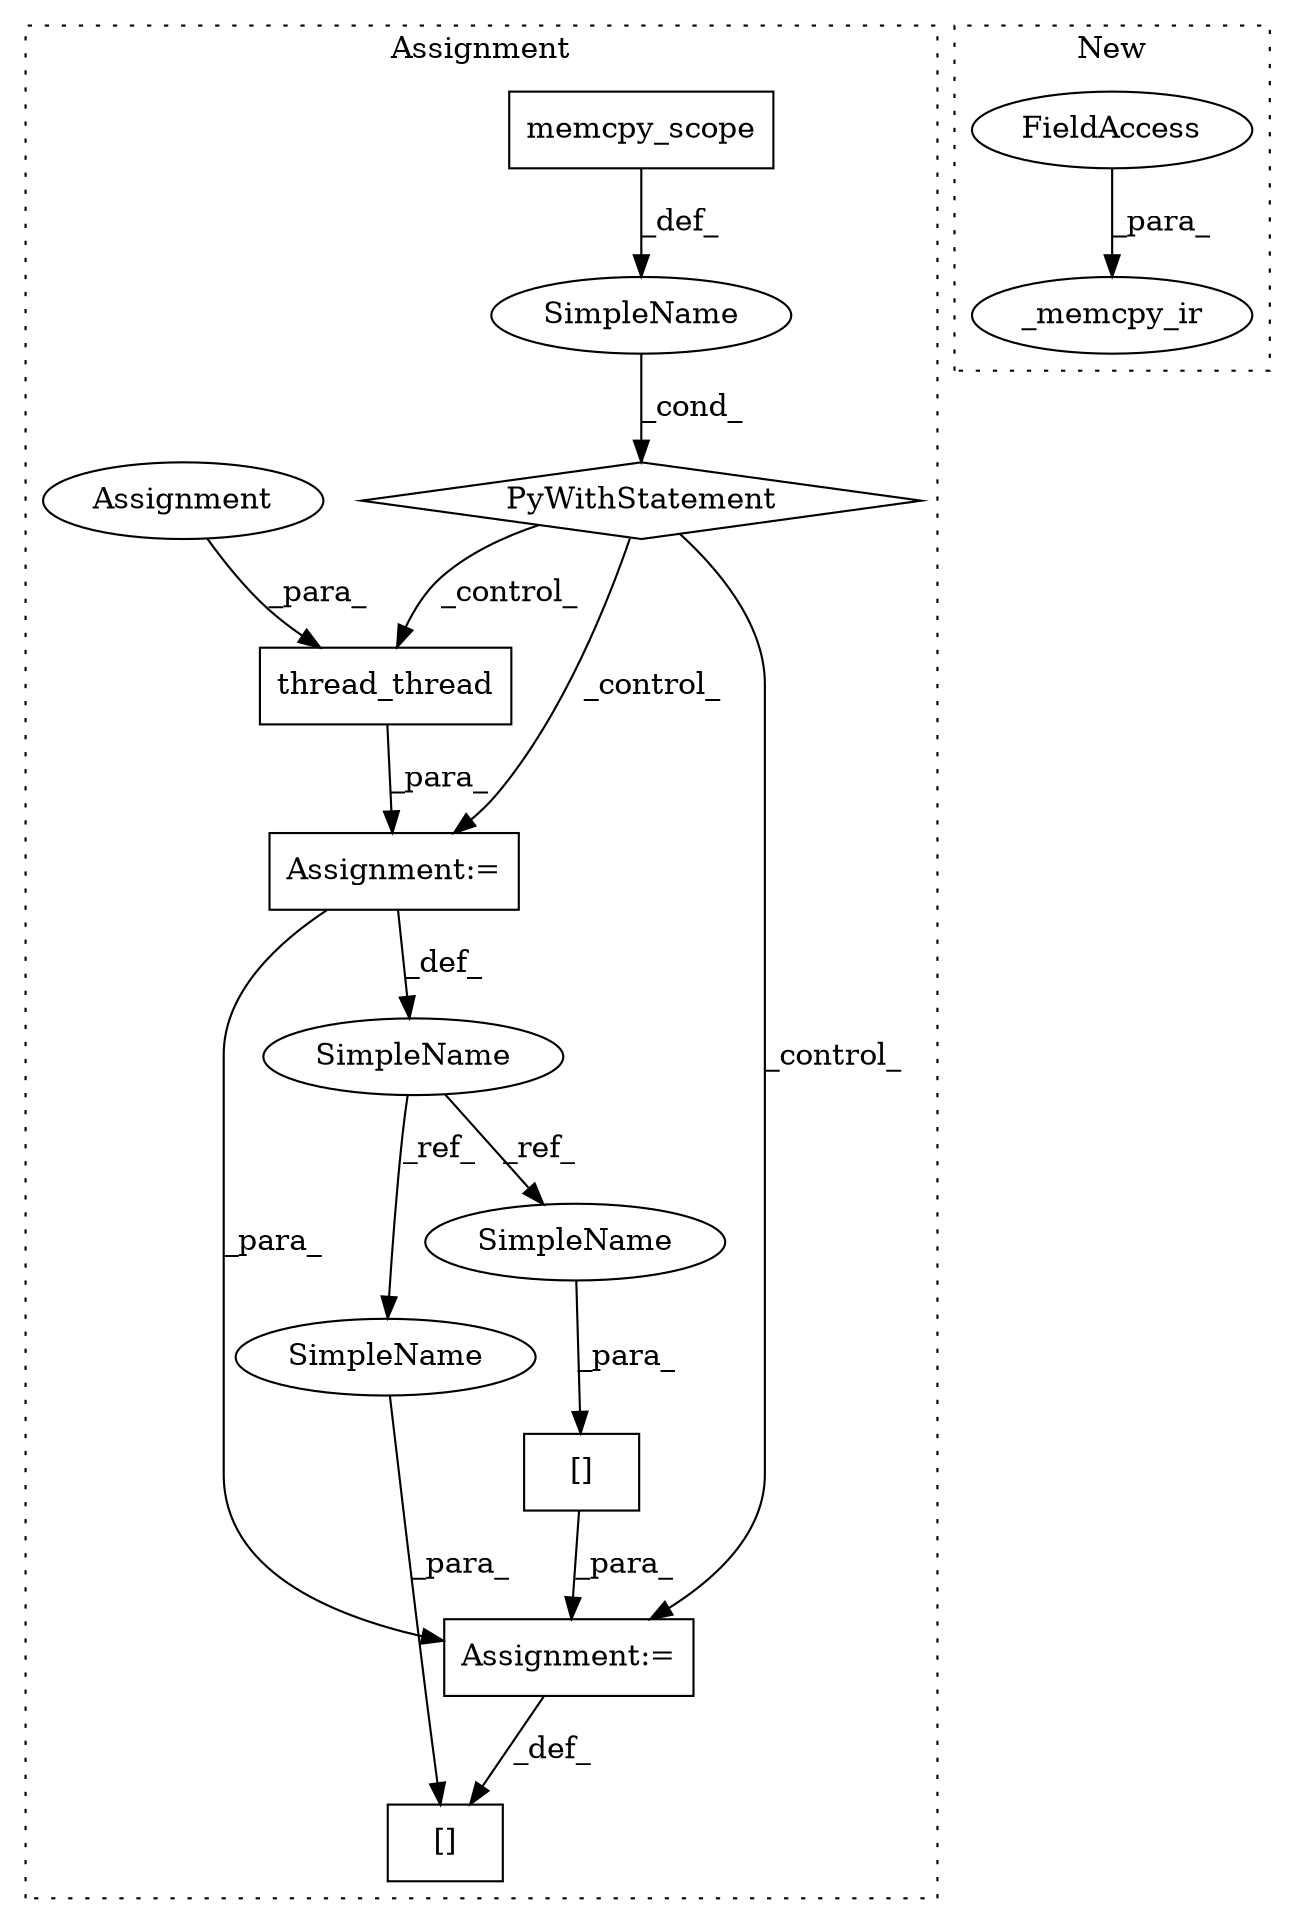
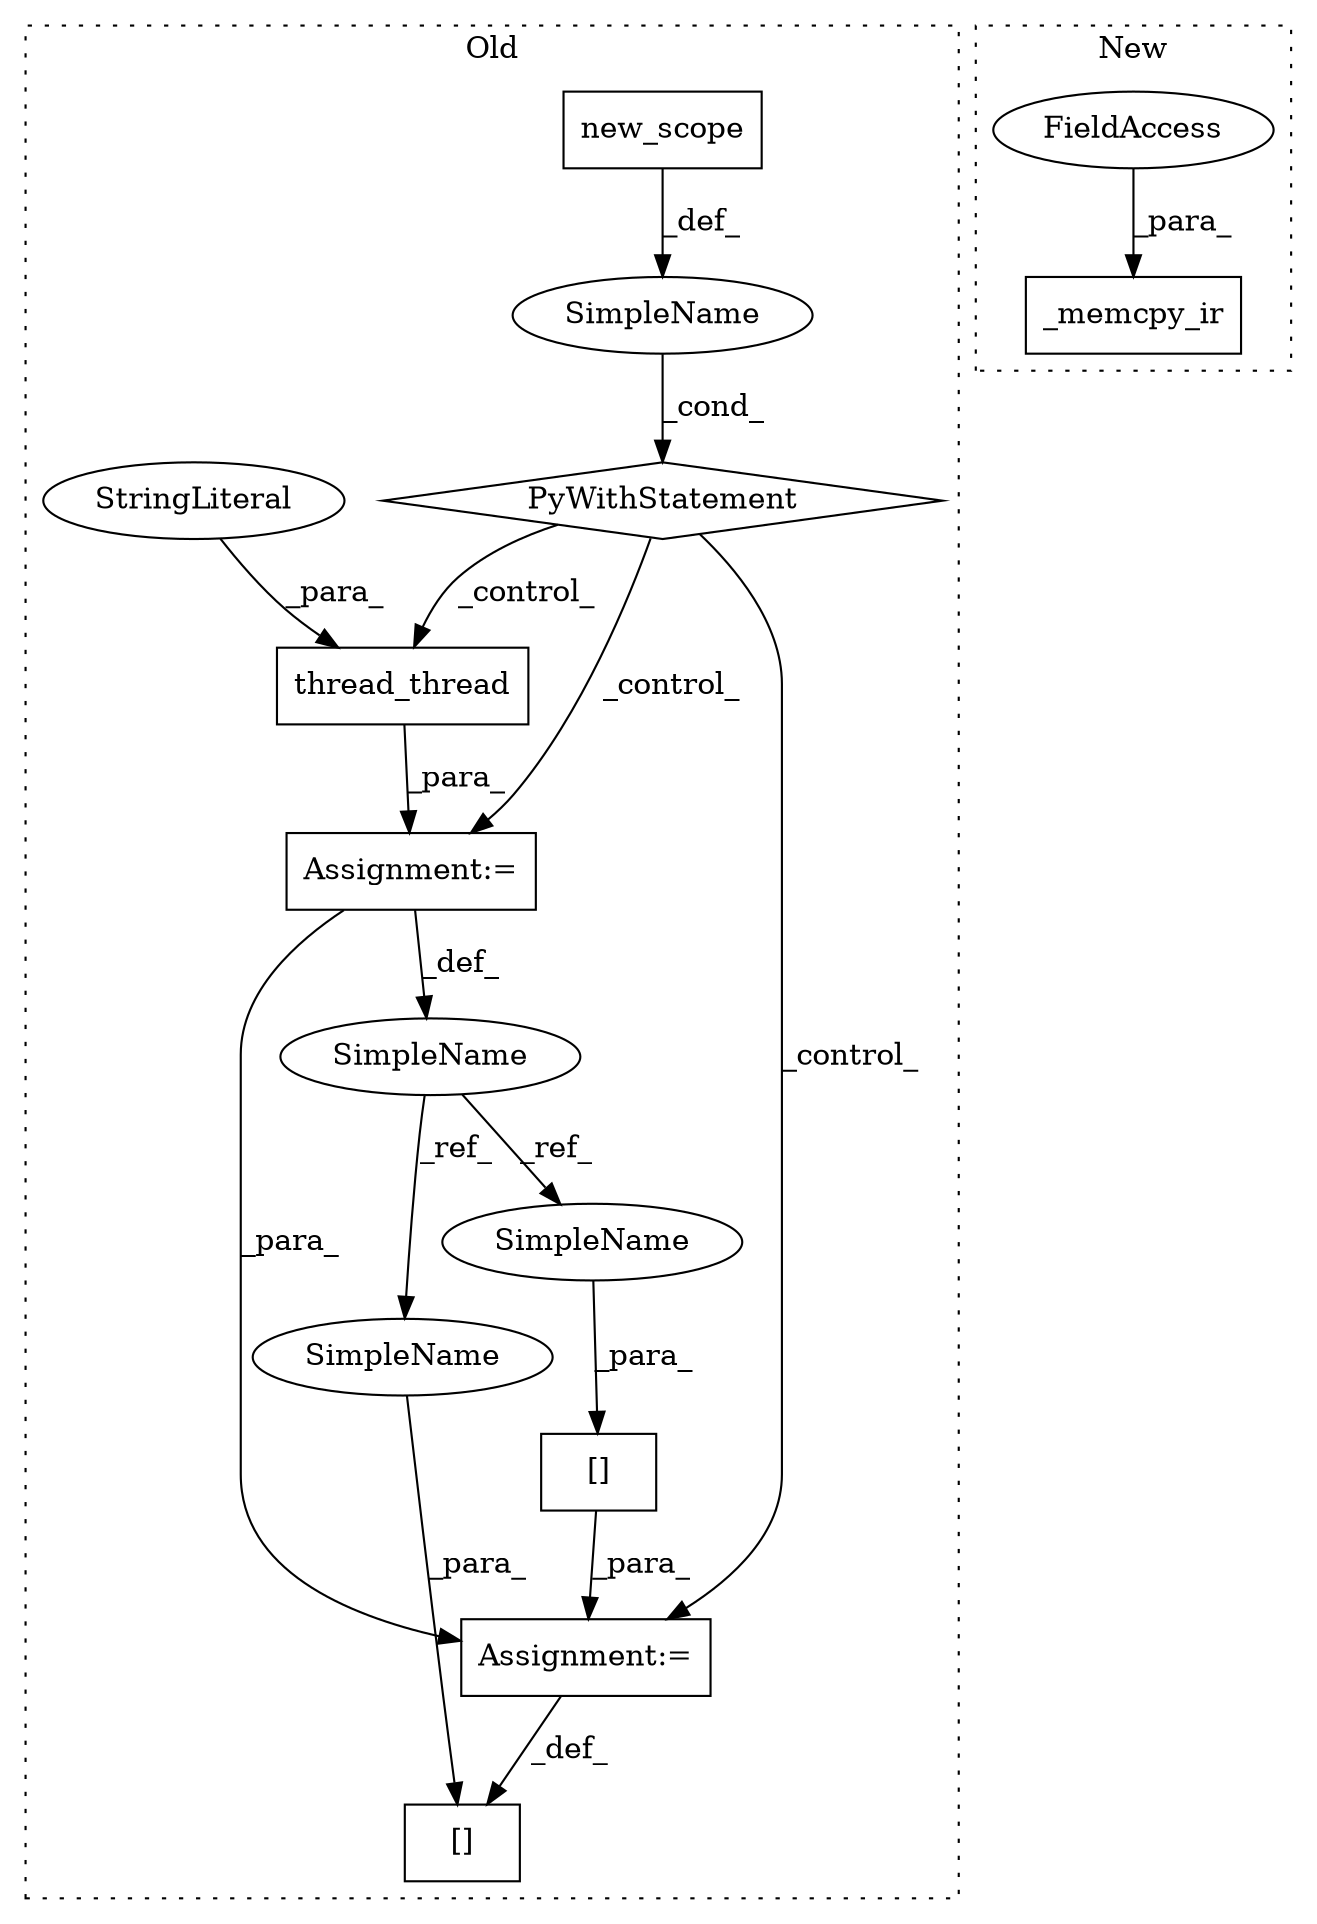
cluster "Assignment": label "Assignment" -> "Old"
node "memcpy_scope": label "memcpy_scope" -> "new_scope"
node "_memcpy_ir": shape ellipse -> box
node "Assignment": label "Assignment" -> "StringLiteral"
